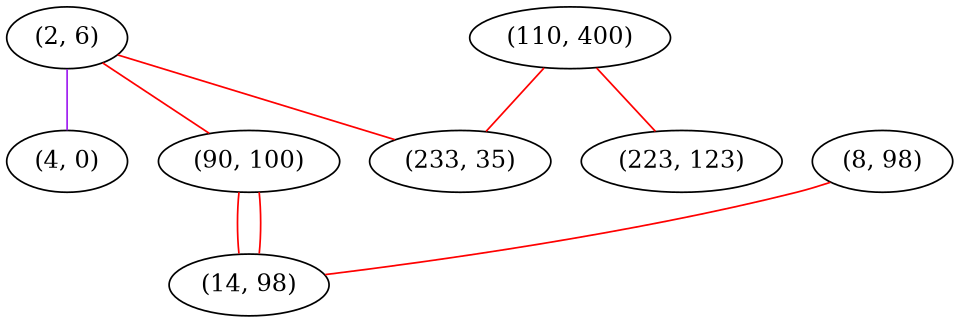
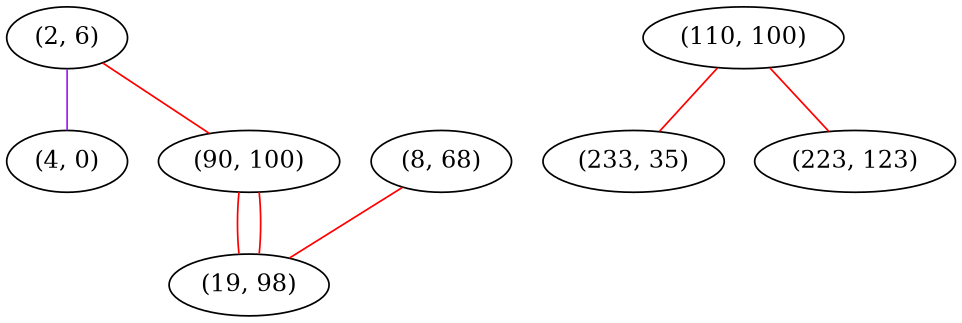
node "(110, 400)": label "(110, 400)" -> "(110, 100)"
edge "(2, 6)" -- "(233, 35)": removed
node "(8, 98)": label "(8, 98)" -> "(8, 68)"
node "(14, 98)": label "(14, 98)" -> "(19, 98)"
